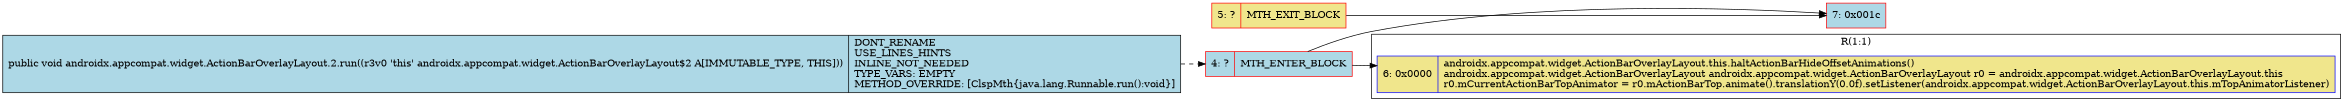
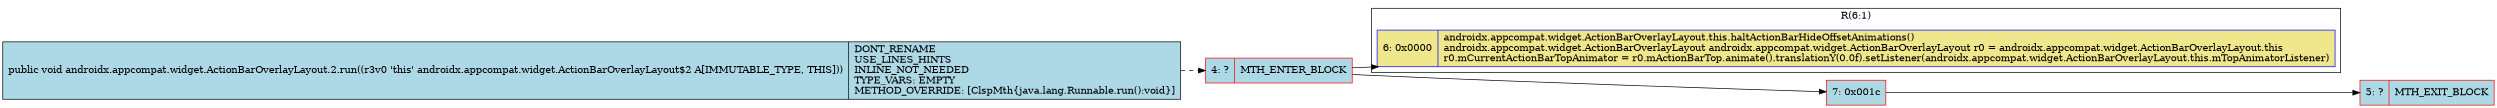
node "5: ?": fillcolor khaki -> lightblue
edge "5: ?" -> "7: 0x001c": reversed
cluster "R(1:1)": label "R(1:1)" -> "R(6:1)"
